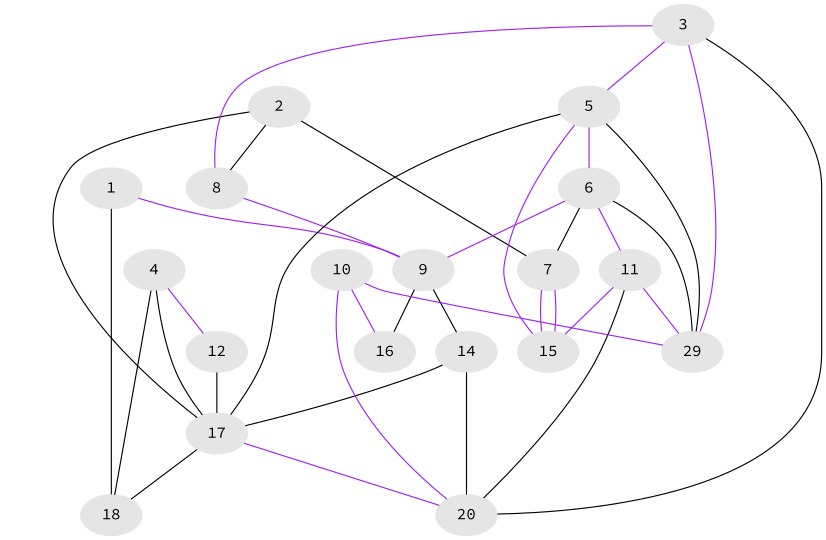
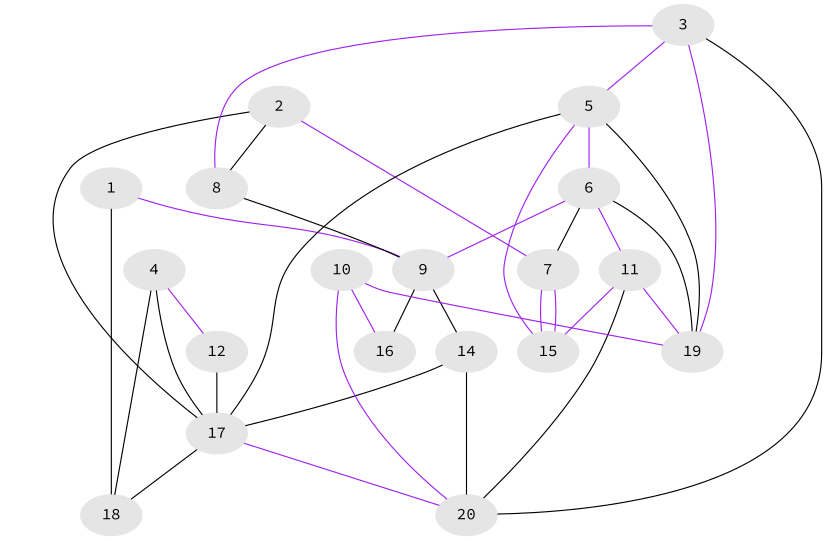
edge "2" -- "7": color black -> purple
edge "8" -- "9": color purple -> black
node "29": label "29" -> "19"
